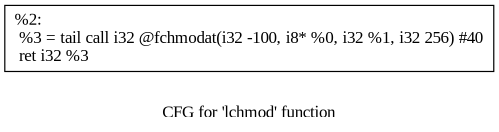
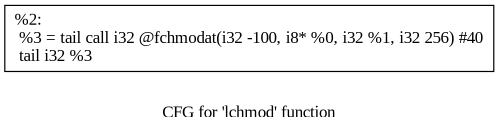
node "%2:": text "ret i32 %3" -> "tail i32 %3"
